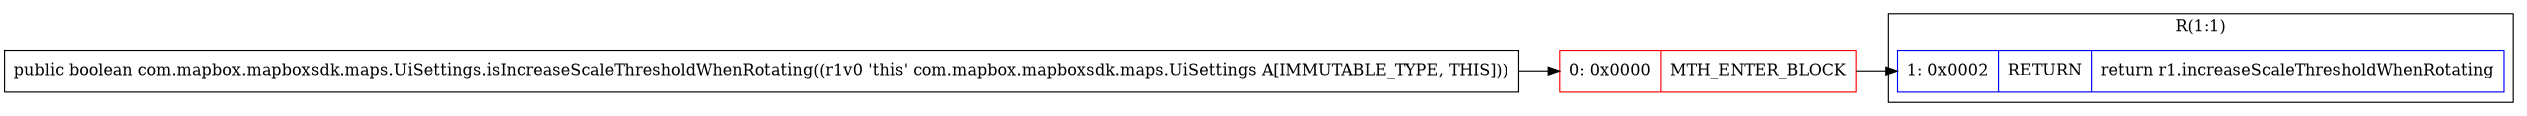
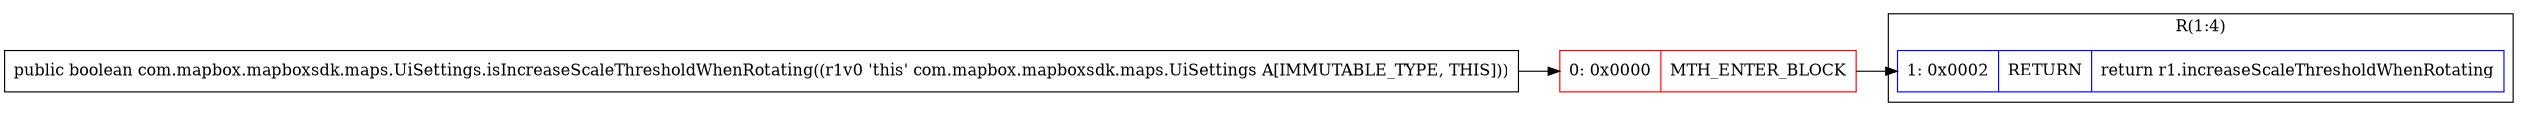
cluster "R(1:1)": label "R(1:1)" -> "R(1:4)"
